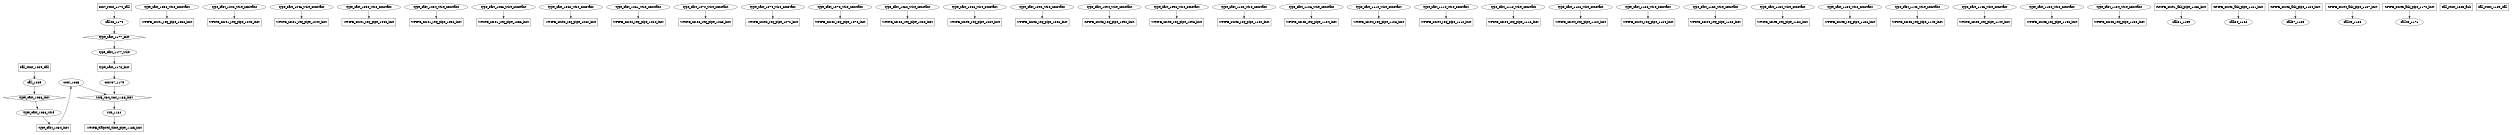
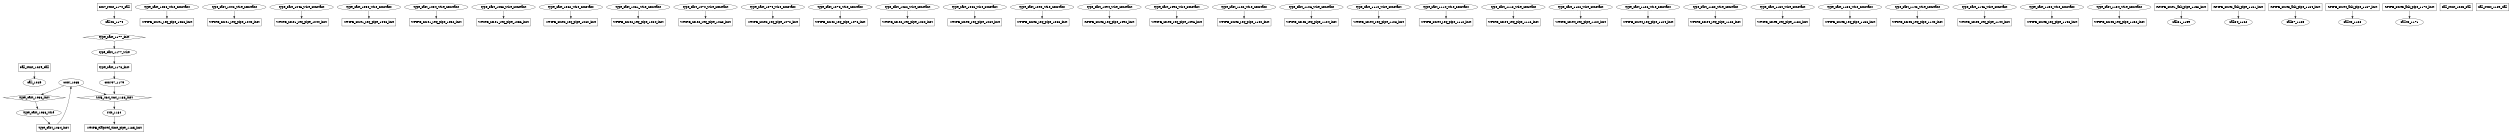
node "call_stmt_1025_ack": label "call_stmt_1025_ack" -> "call_stmt_1025_call"
edge "call46_1174" -> "type_cast_1177_inst": removed
edge "call_1029" -> "type_cast_1033_inst": now "conv_1035" -> "type_cast_1033_inst"
